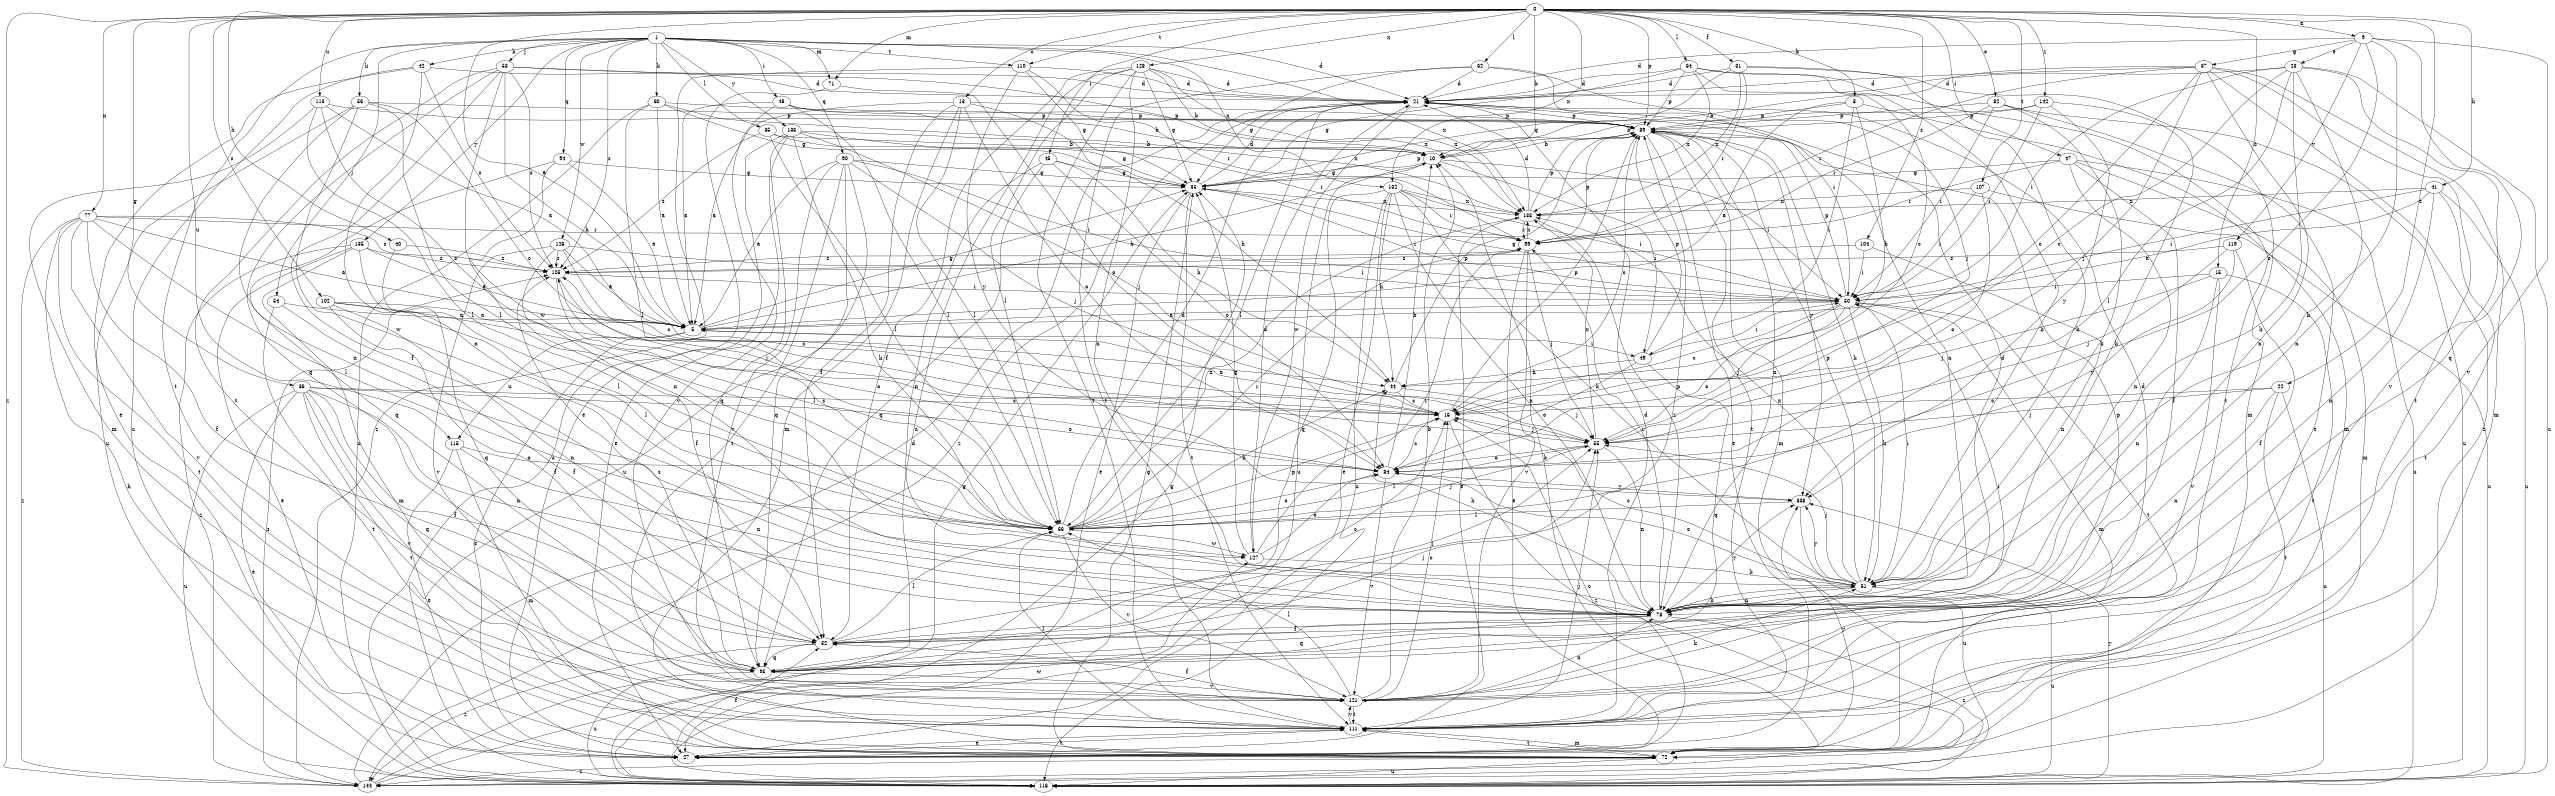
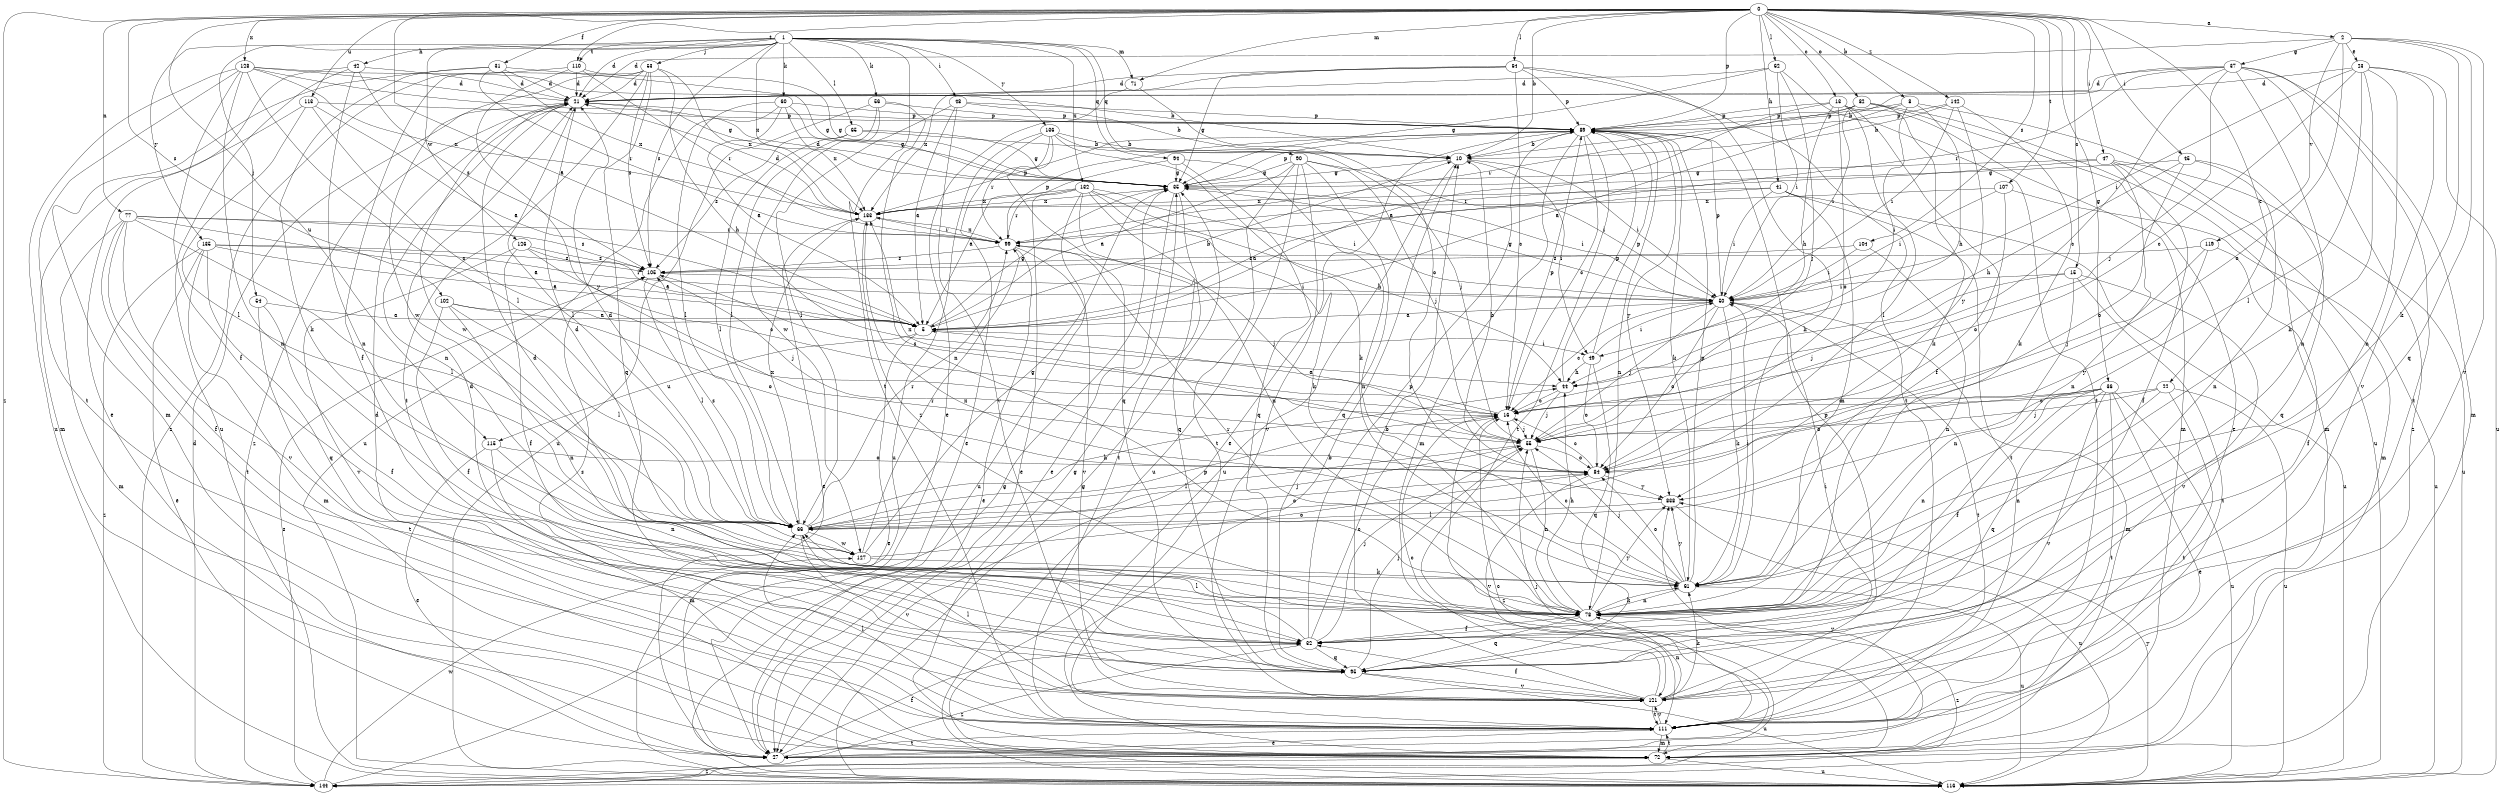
node "9": label "9" -> "2"
edge "0" -> "132": removed, label "x"
node "40": removed
edge "126" -> "50": now "135" -> "50"
edge "56" -> "16": removed, label "c"
edge "77" -> "72": label "h" -> "m"
edge "77" -> "144": removed, label "z"
